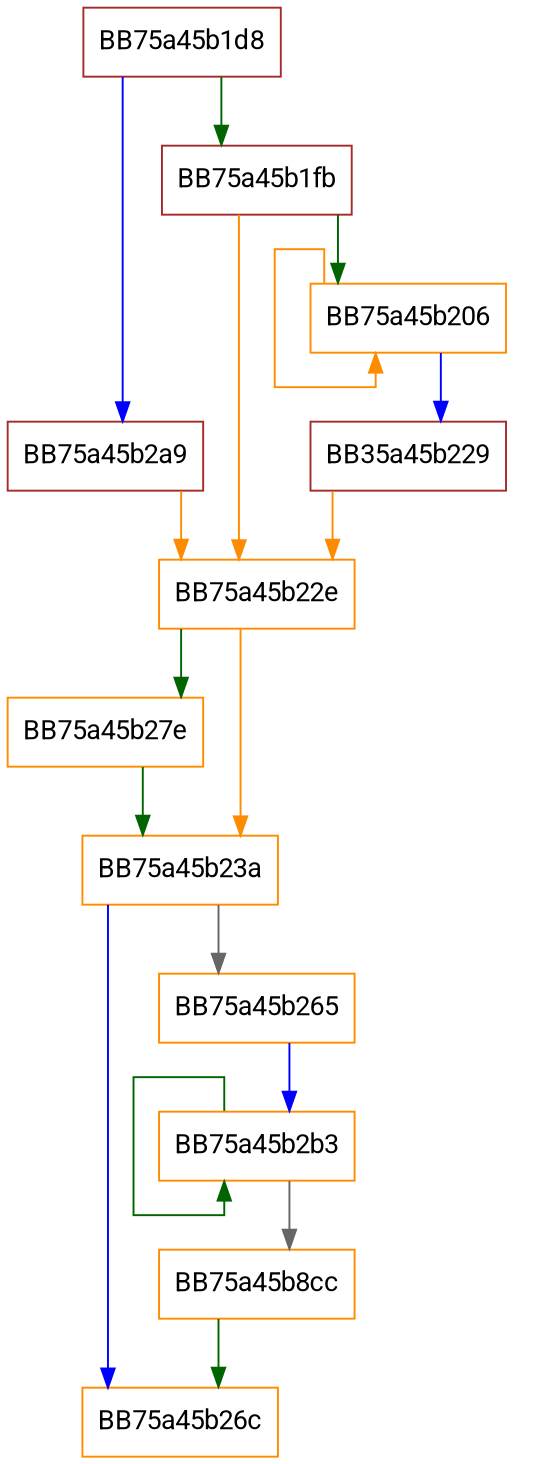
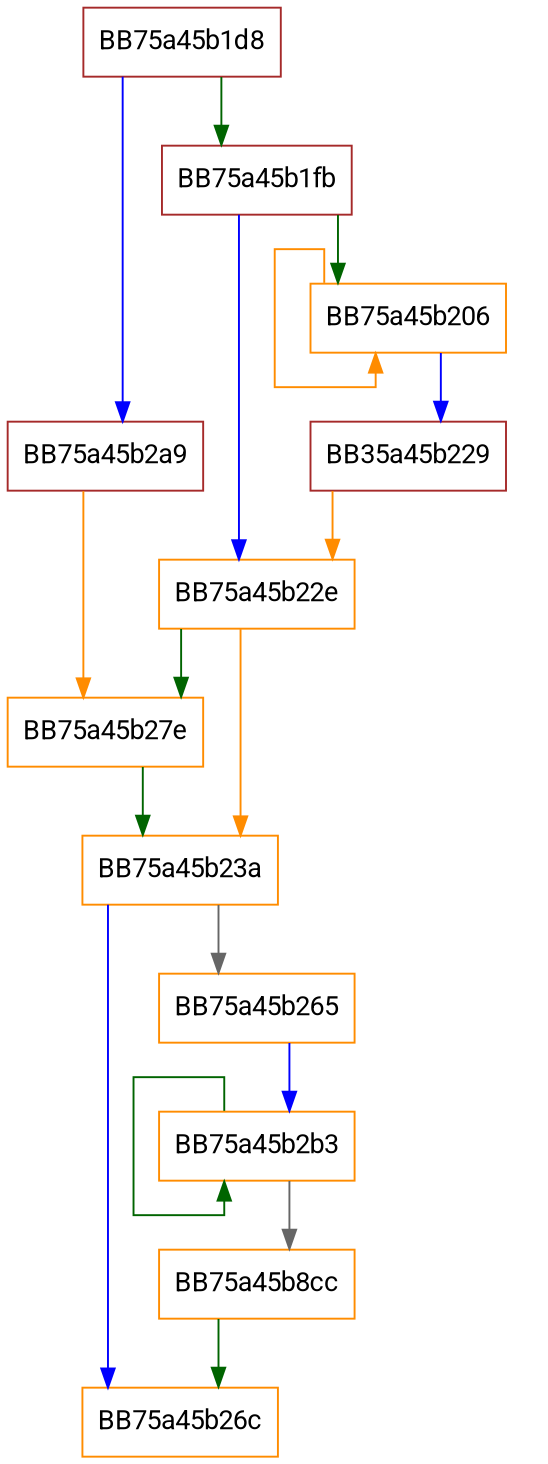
edge "BB75a45b1fb" -> "BB75a45b22e": color darkorange -> blue
edge "BB75a45b2a9" -> "BB75a45b22e": now "BB75a45b2a9" -> "BB75a45b27e"
